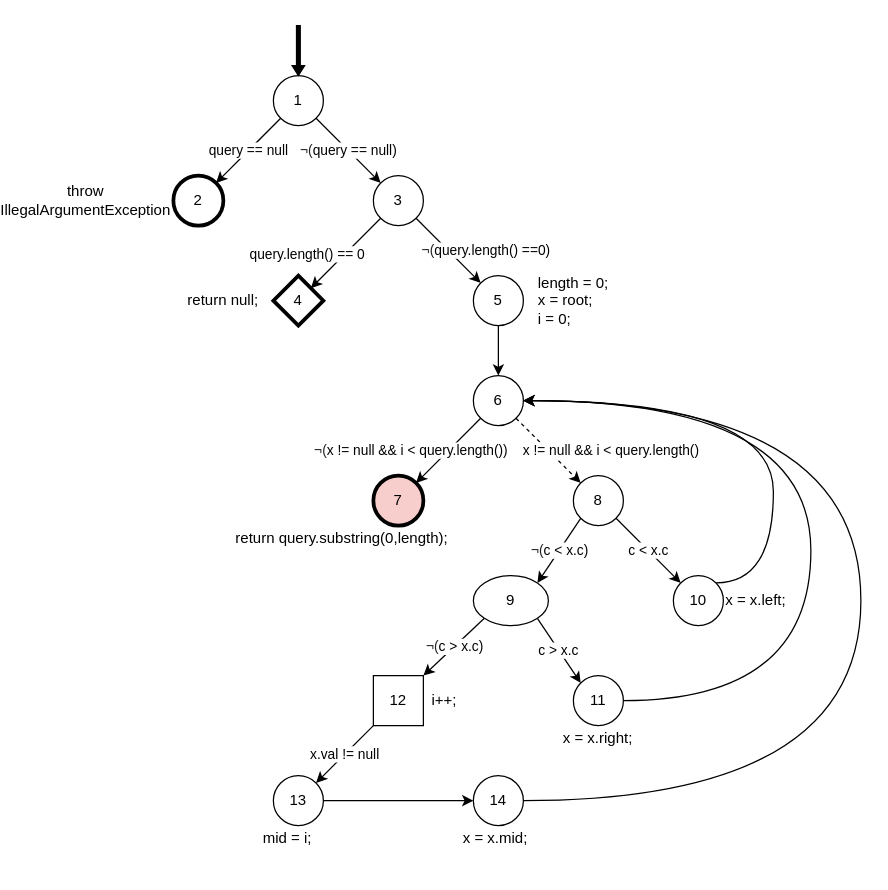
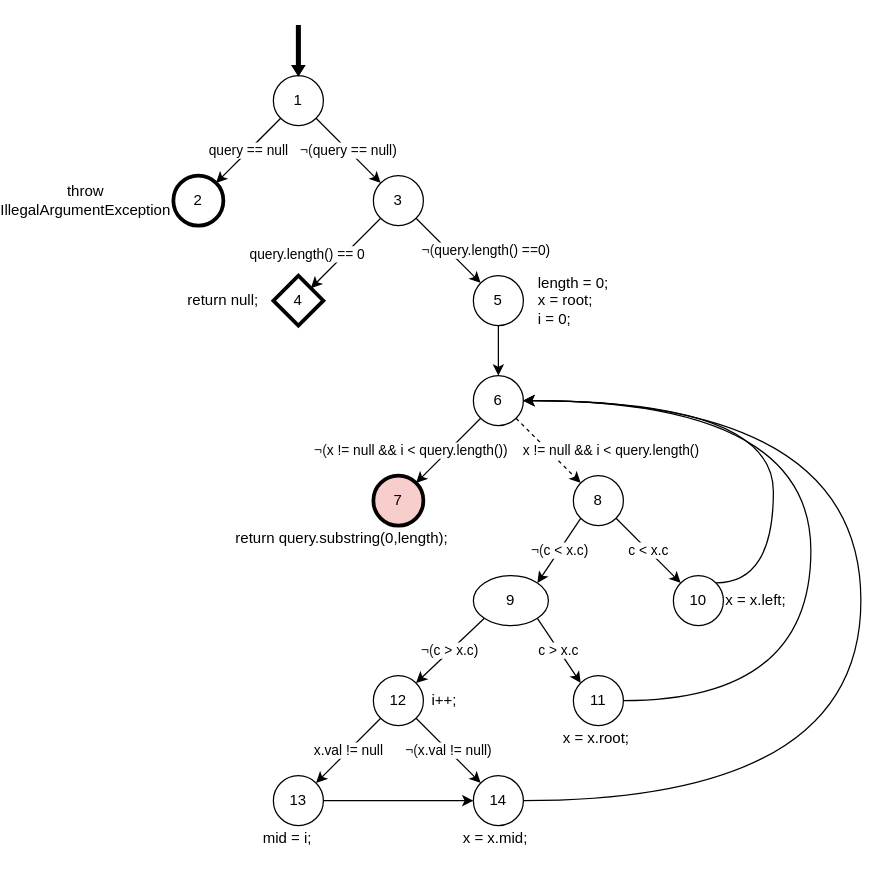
node "12": shape rectangle -> ellipse
node "x = x.right;": label "x = x.right;" -> "x = x.root;"
edge "12" -> "14": added, label "¬(x.val != null)"
